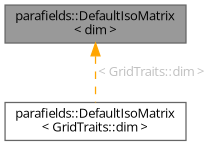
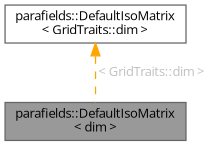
edge "parafields::DefaultIsoMatrix < GridTraits::dim >" -> "parafields::DefaultIsoMatrix < dim >": reversed
